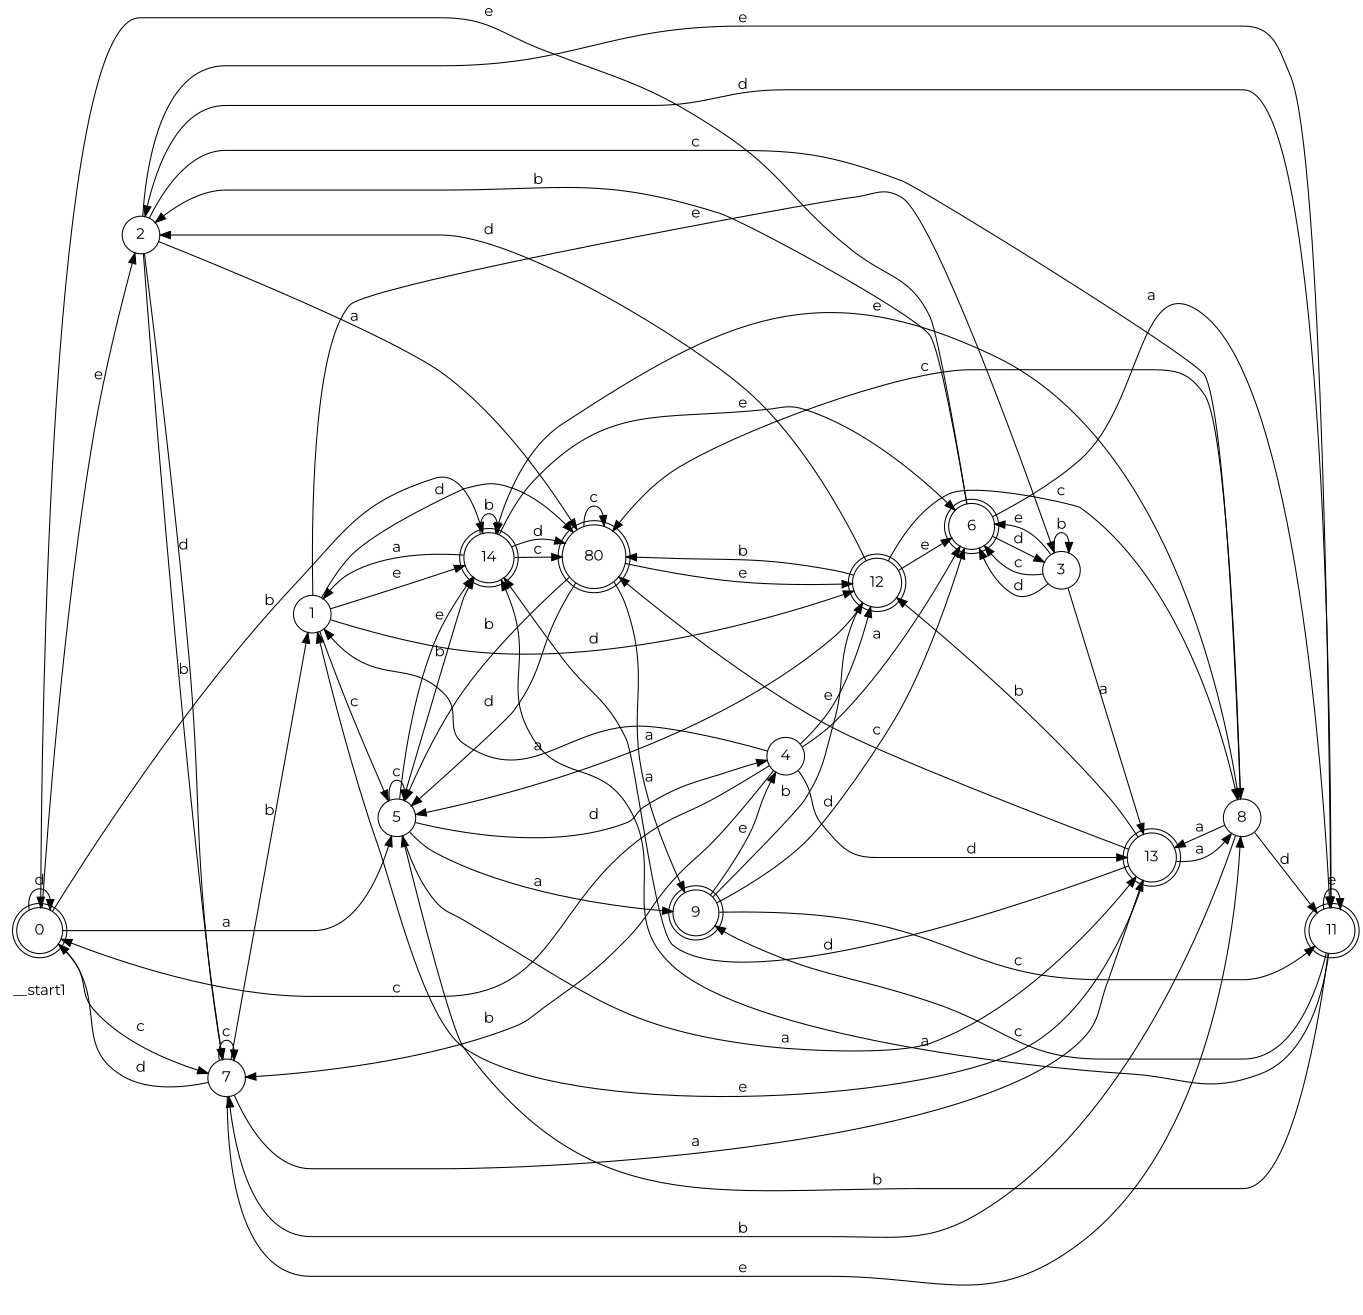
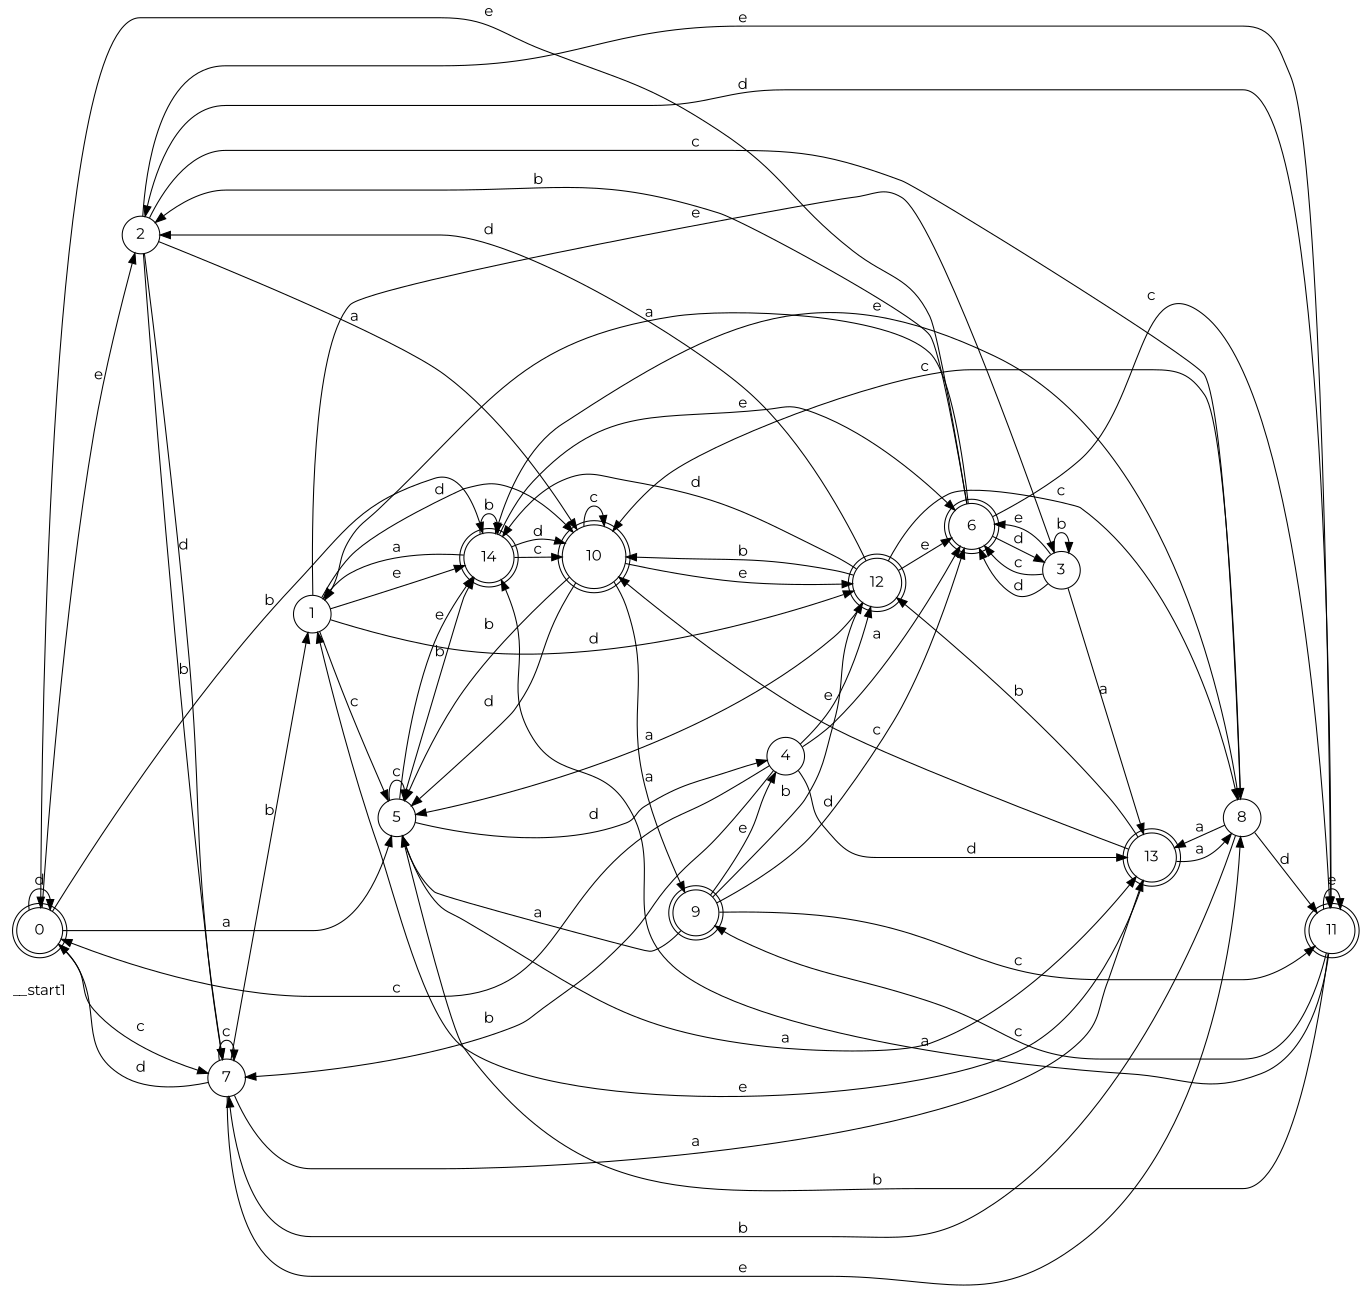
edge "6" -> "11": label "a" -> "c"
node "80": label "80" -> "10"
edge "4" -> "1": now "6" -> "1"
edge "5" -> "9": reversed
edge "13" -> "14": now "12" -> "14"
